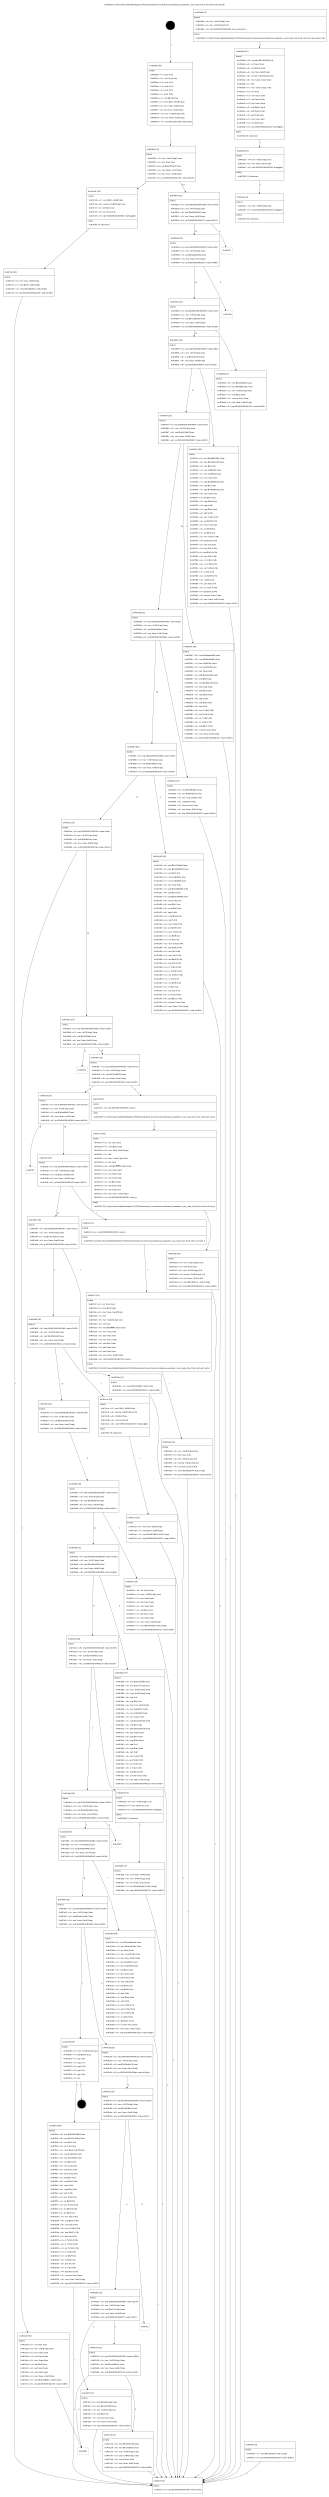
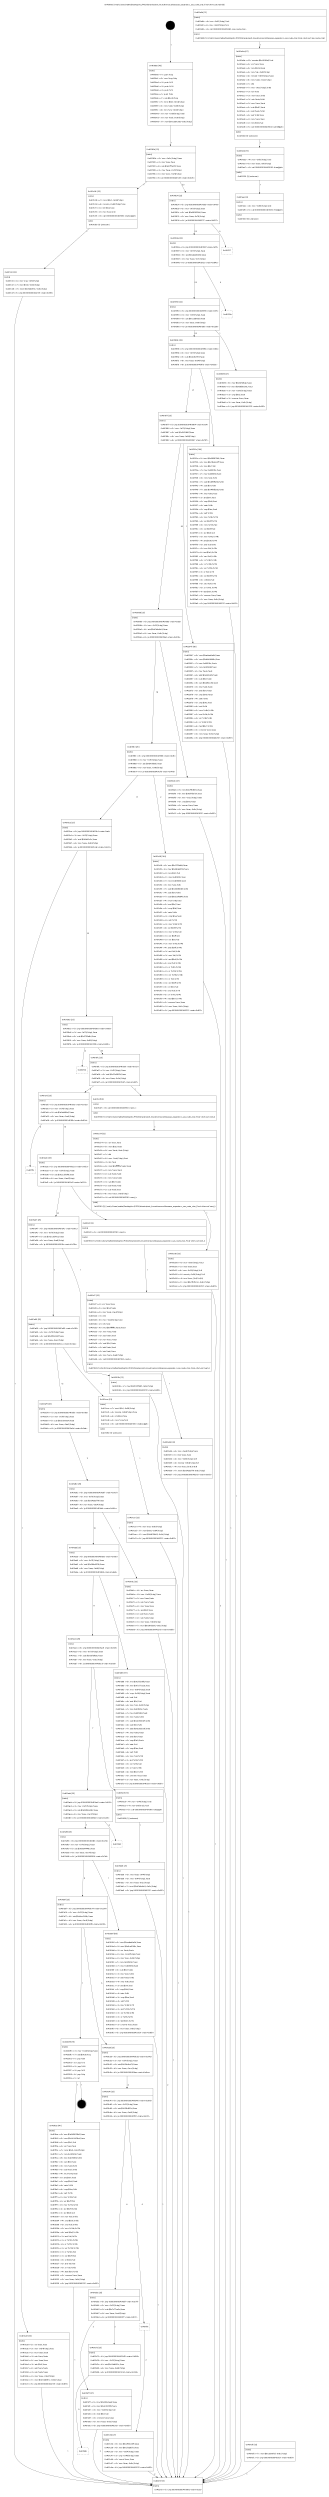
edge "0x401b73 [25]" -> "0x401c34 [27]": now "0x401f01" -> "0x401c34 [27]"
edge "0x401ca9 [33]" -> "0x401b8c": now "0x401ca9 [33]" -> "0x402131 [5]"
